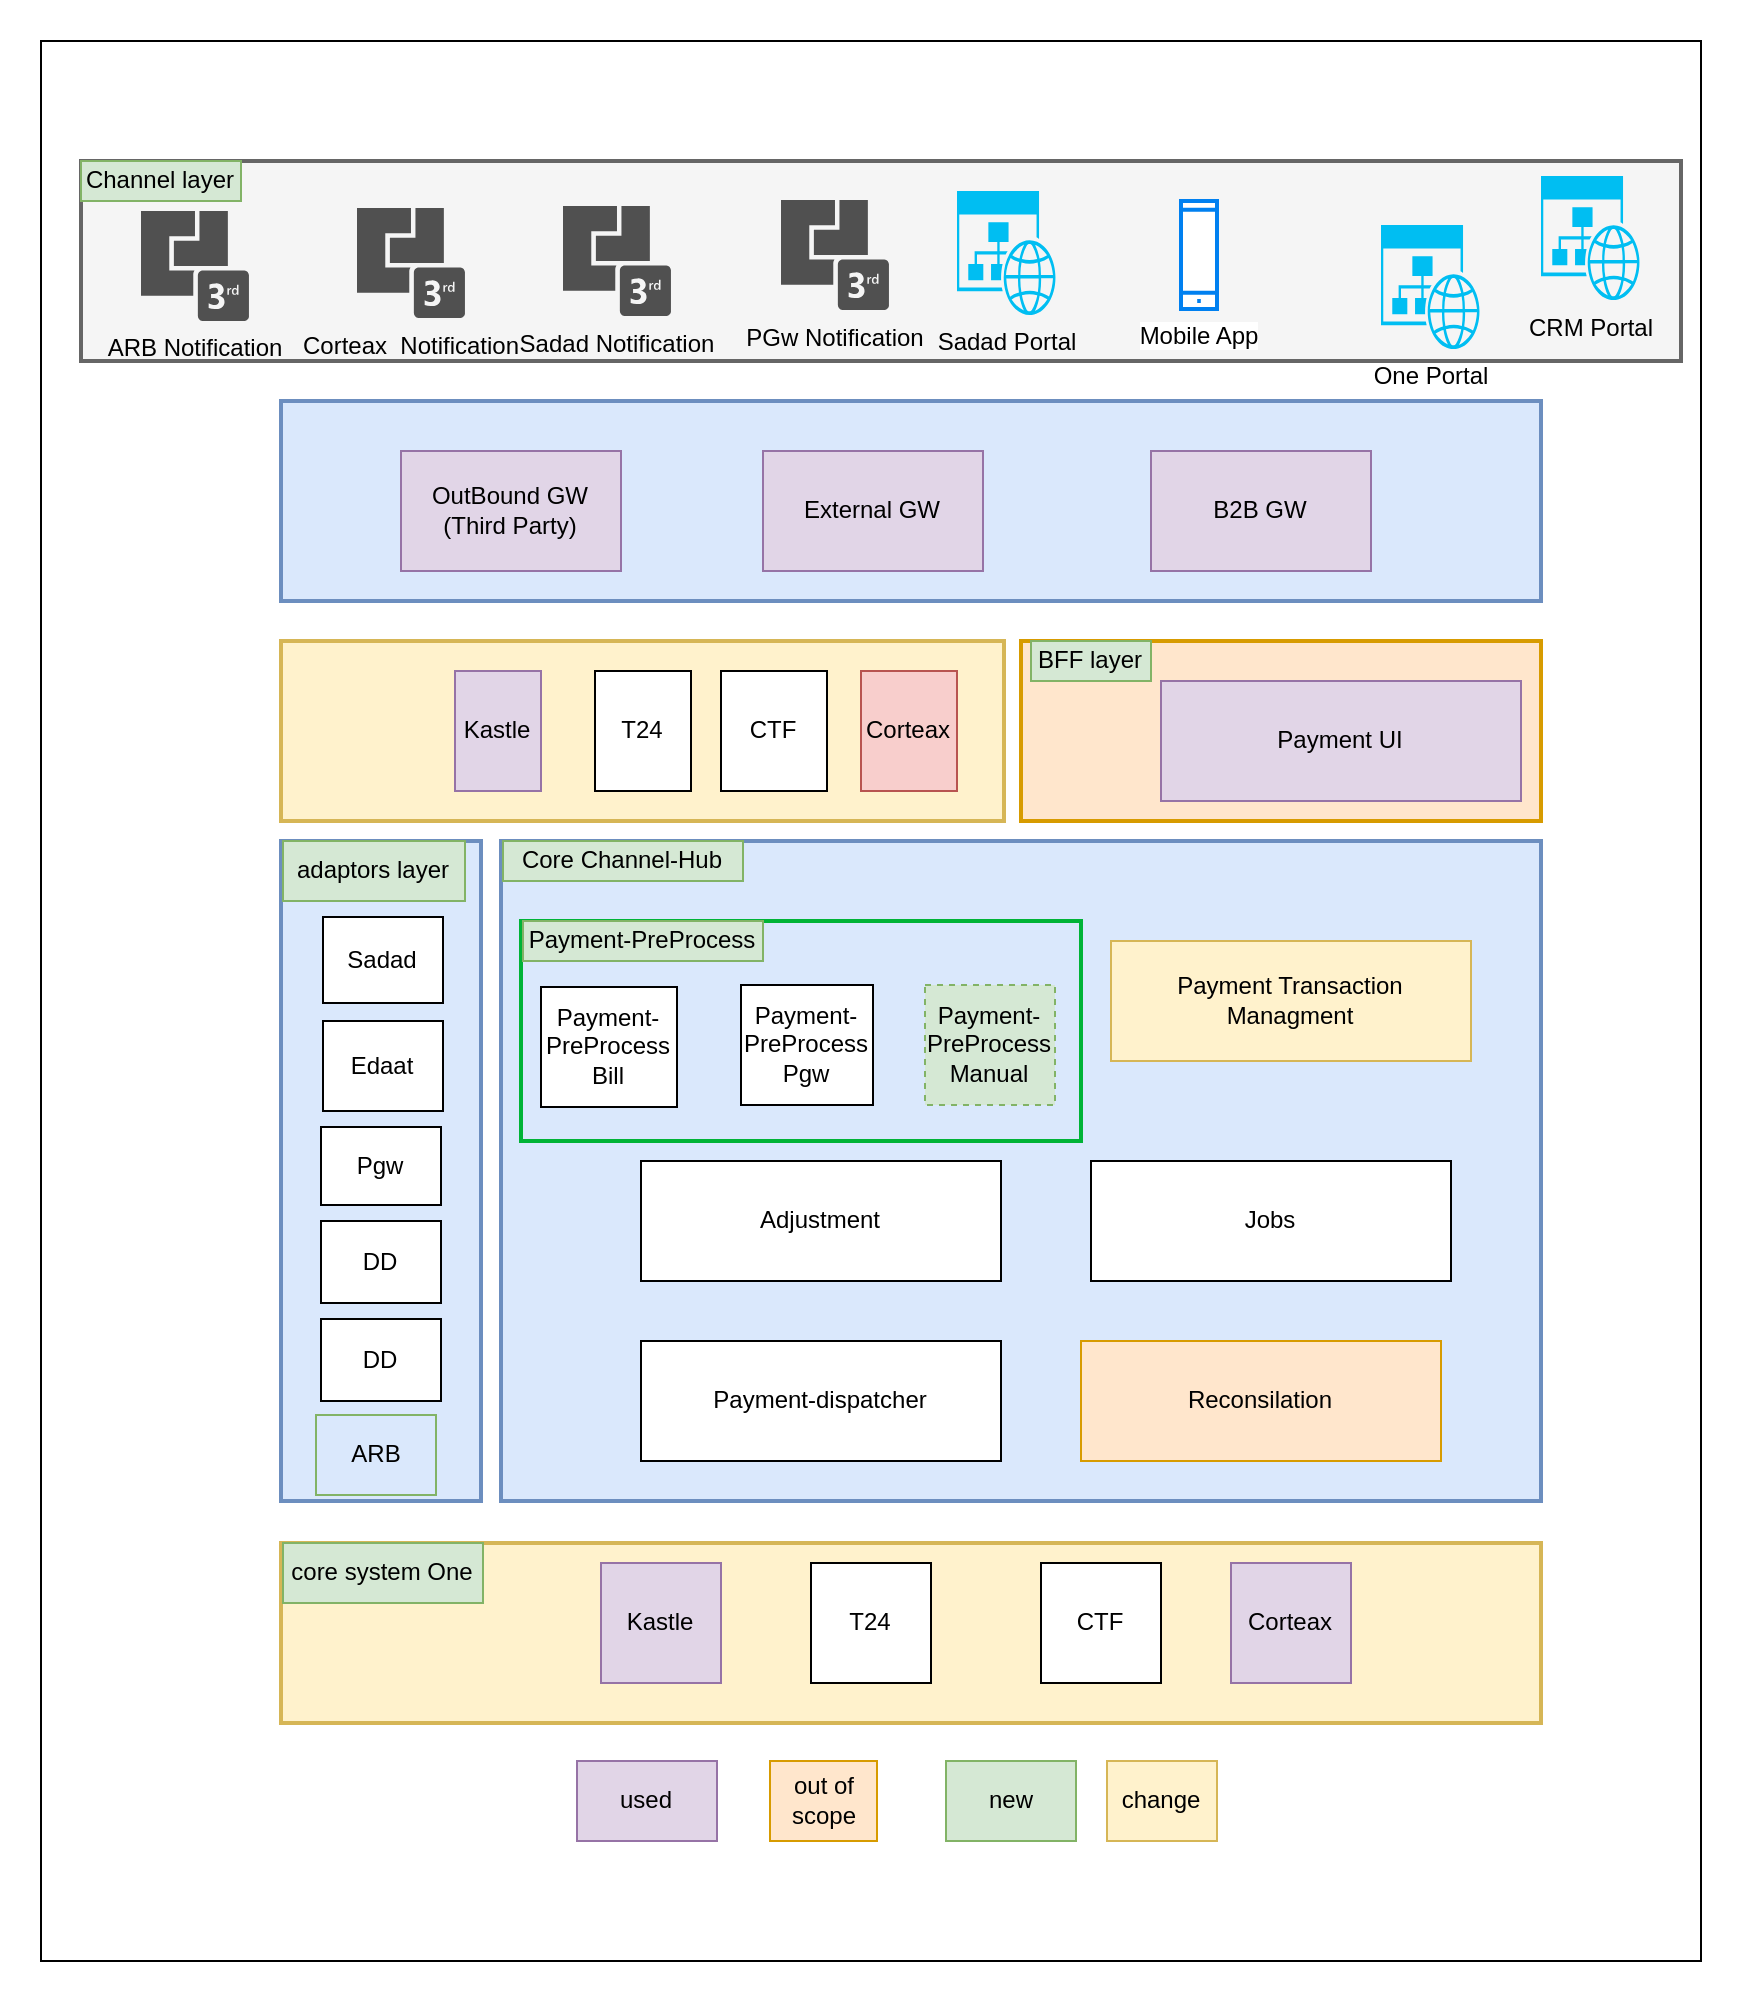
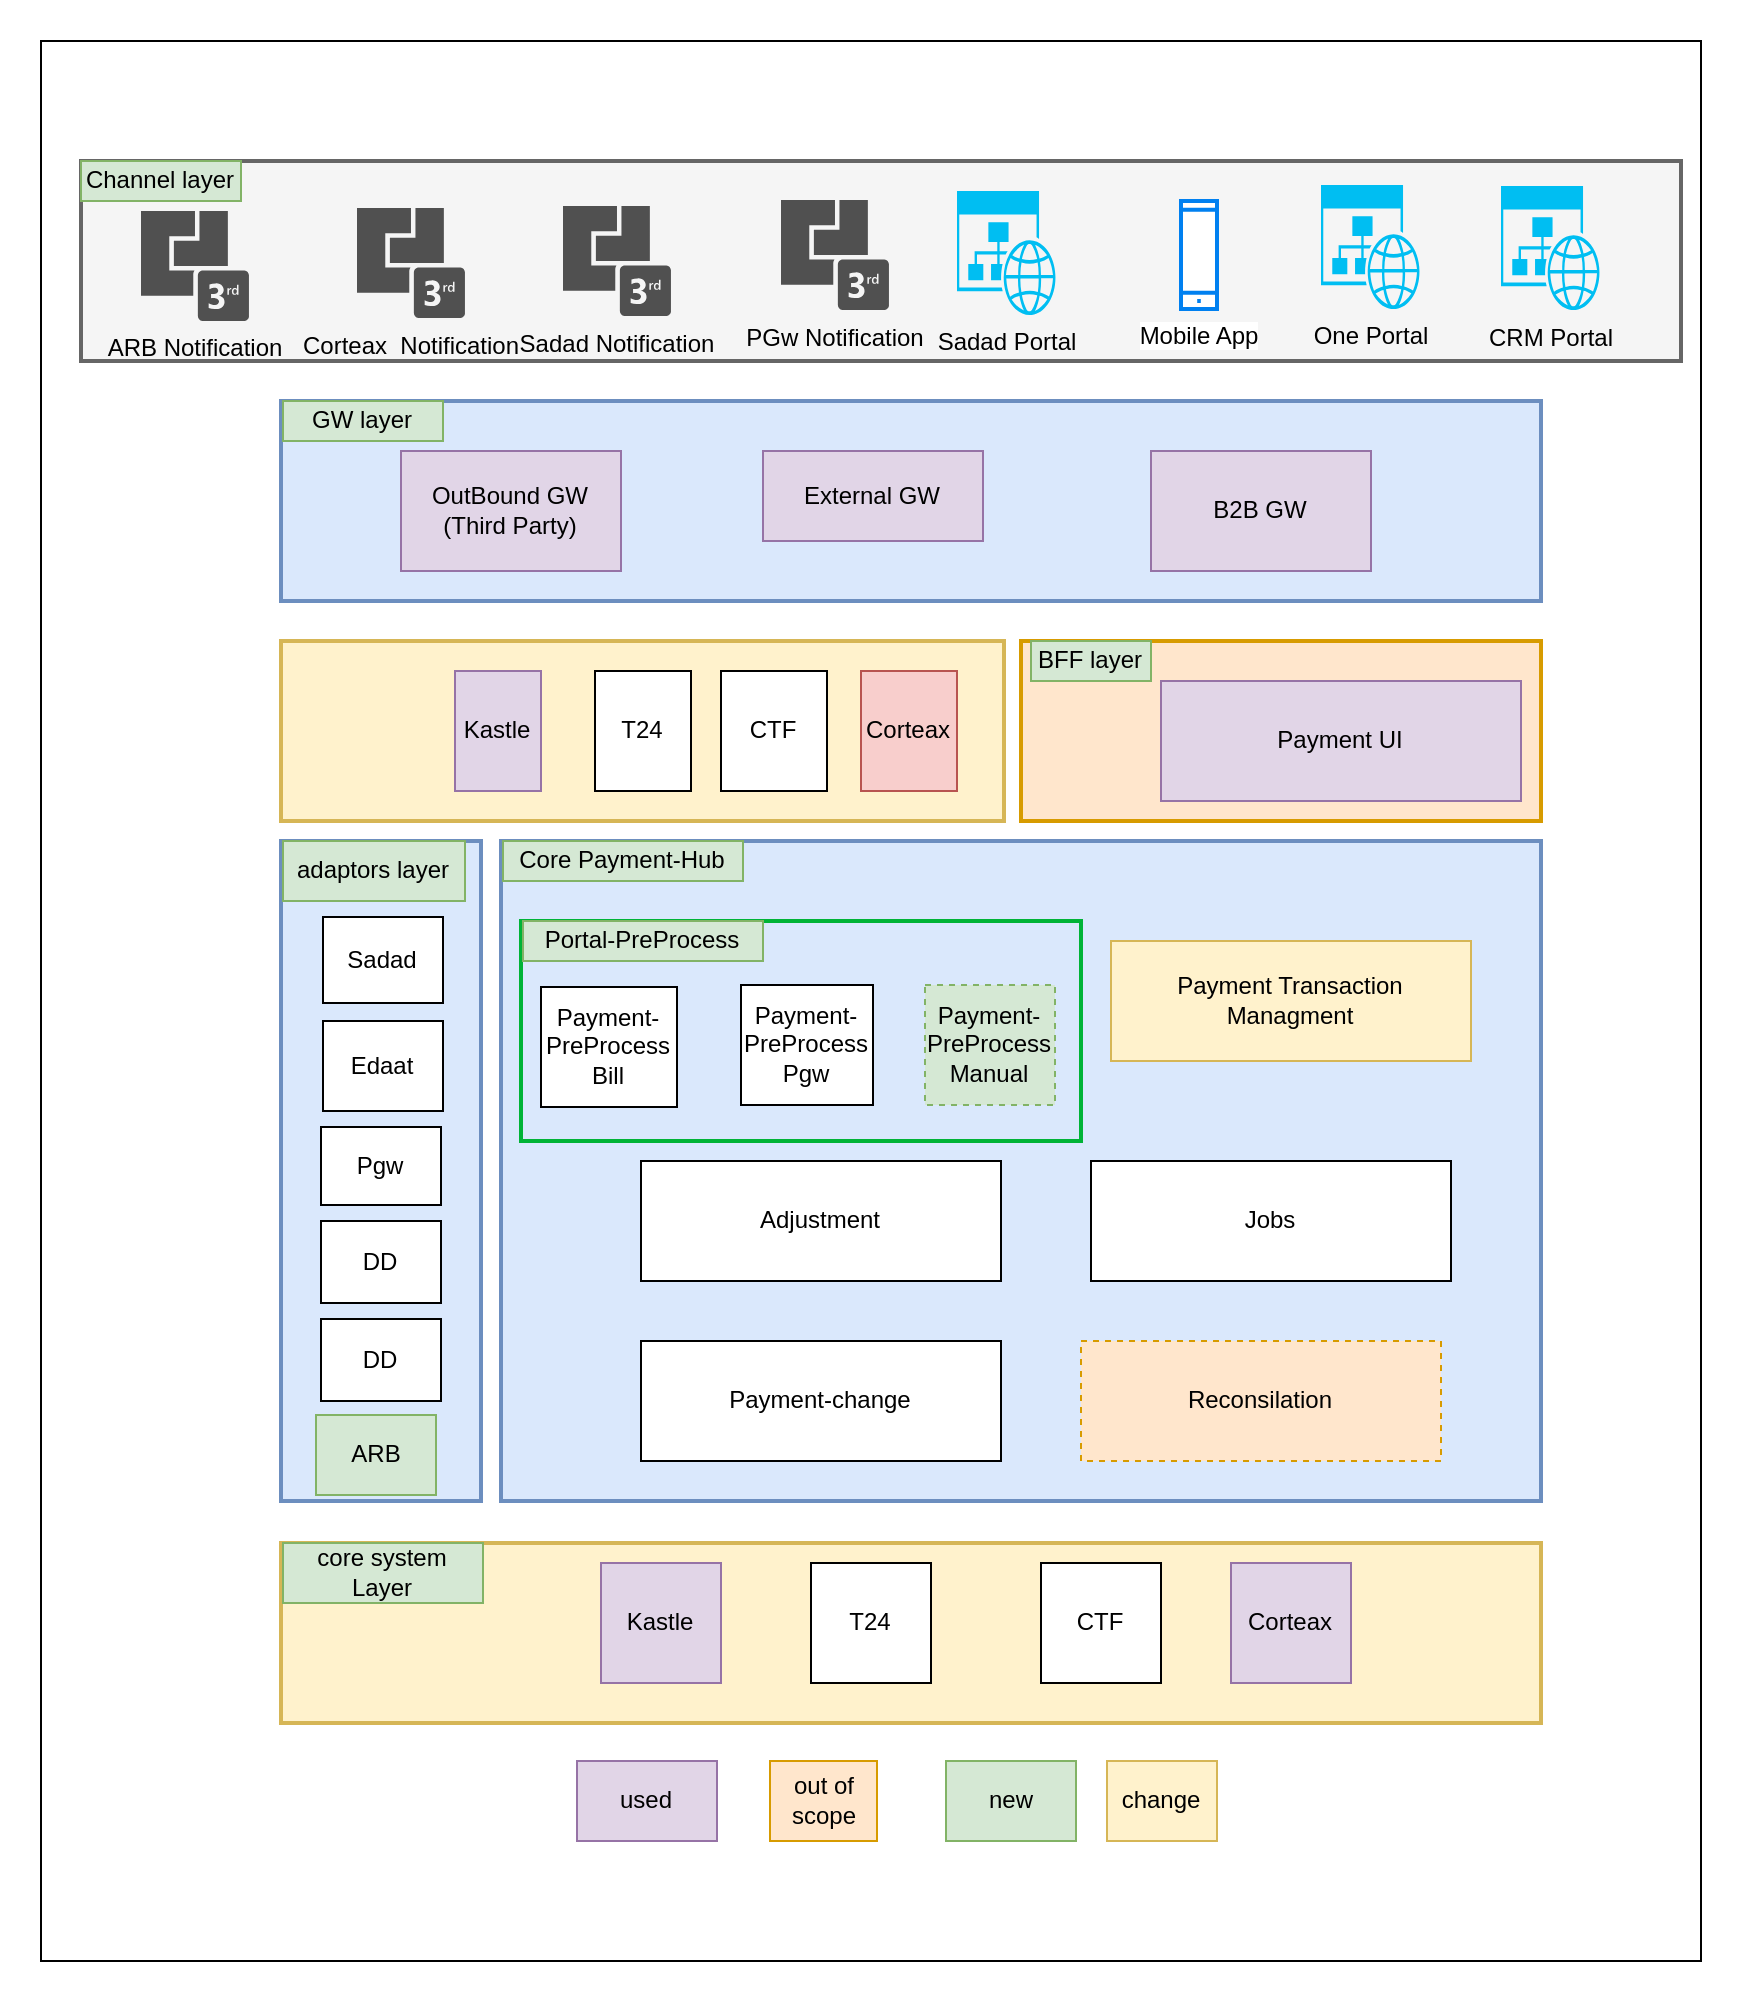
node "CRM Portal": moved (1591, 238) -> (1551, 248)
node "One Portal": moved (1431, 287) -> (1371, 247)
node "GW layer": added
node "External GW": size 220x120 -> 220x90
node "Core Channel-Hub": label "Core Channel-Hub" -> "Core Payment-Hub"
node "Payment-PreProcess": label "Payment-PreProcess" -> "Portal-PreProcess"
node "Payment-dispatcher": label "Payment-dispatcher" -> "Payment-change"
node "Reconsilation": style solid -> dashed
node "ARB": fillcolor #dae8fc -> #d5e8d4
node "core system One": label "core system One" -> "core system Layer"
